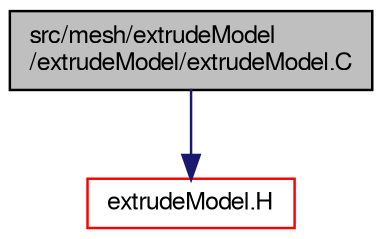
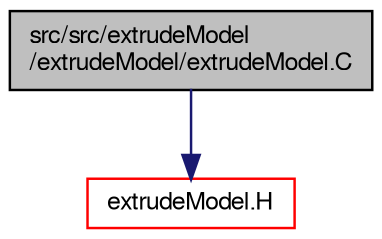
node "src/mesh/extrudeModel /extrudeModel/extrudeModel.C": label "src/mesh/extrudeModel /extrudeModel/extrudeModel.C" -> "src/src/extrudeModel /extrudeModel/extrudeModel.C"
